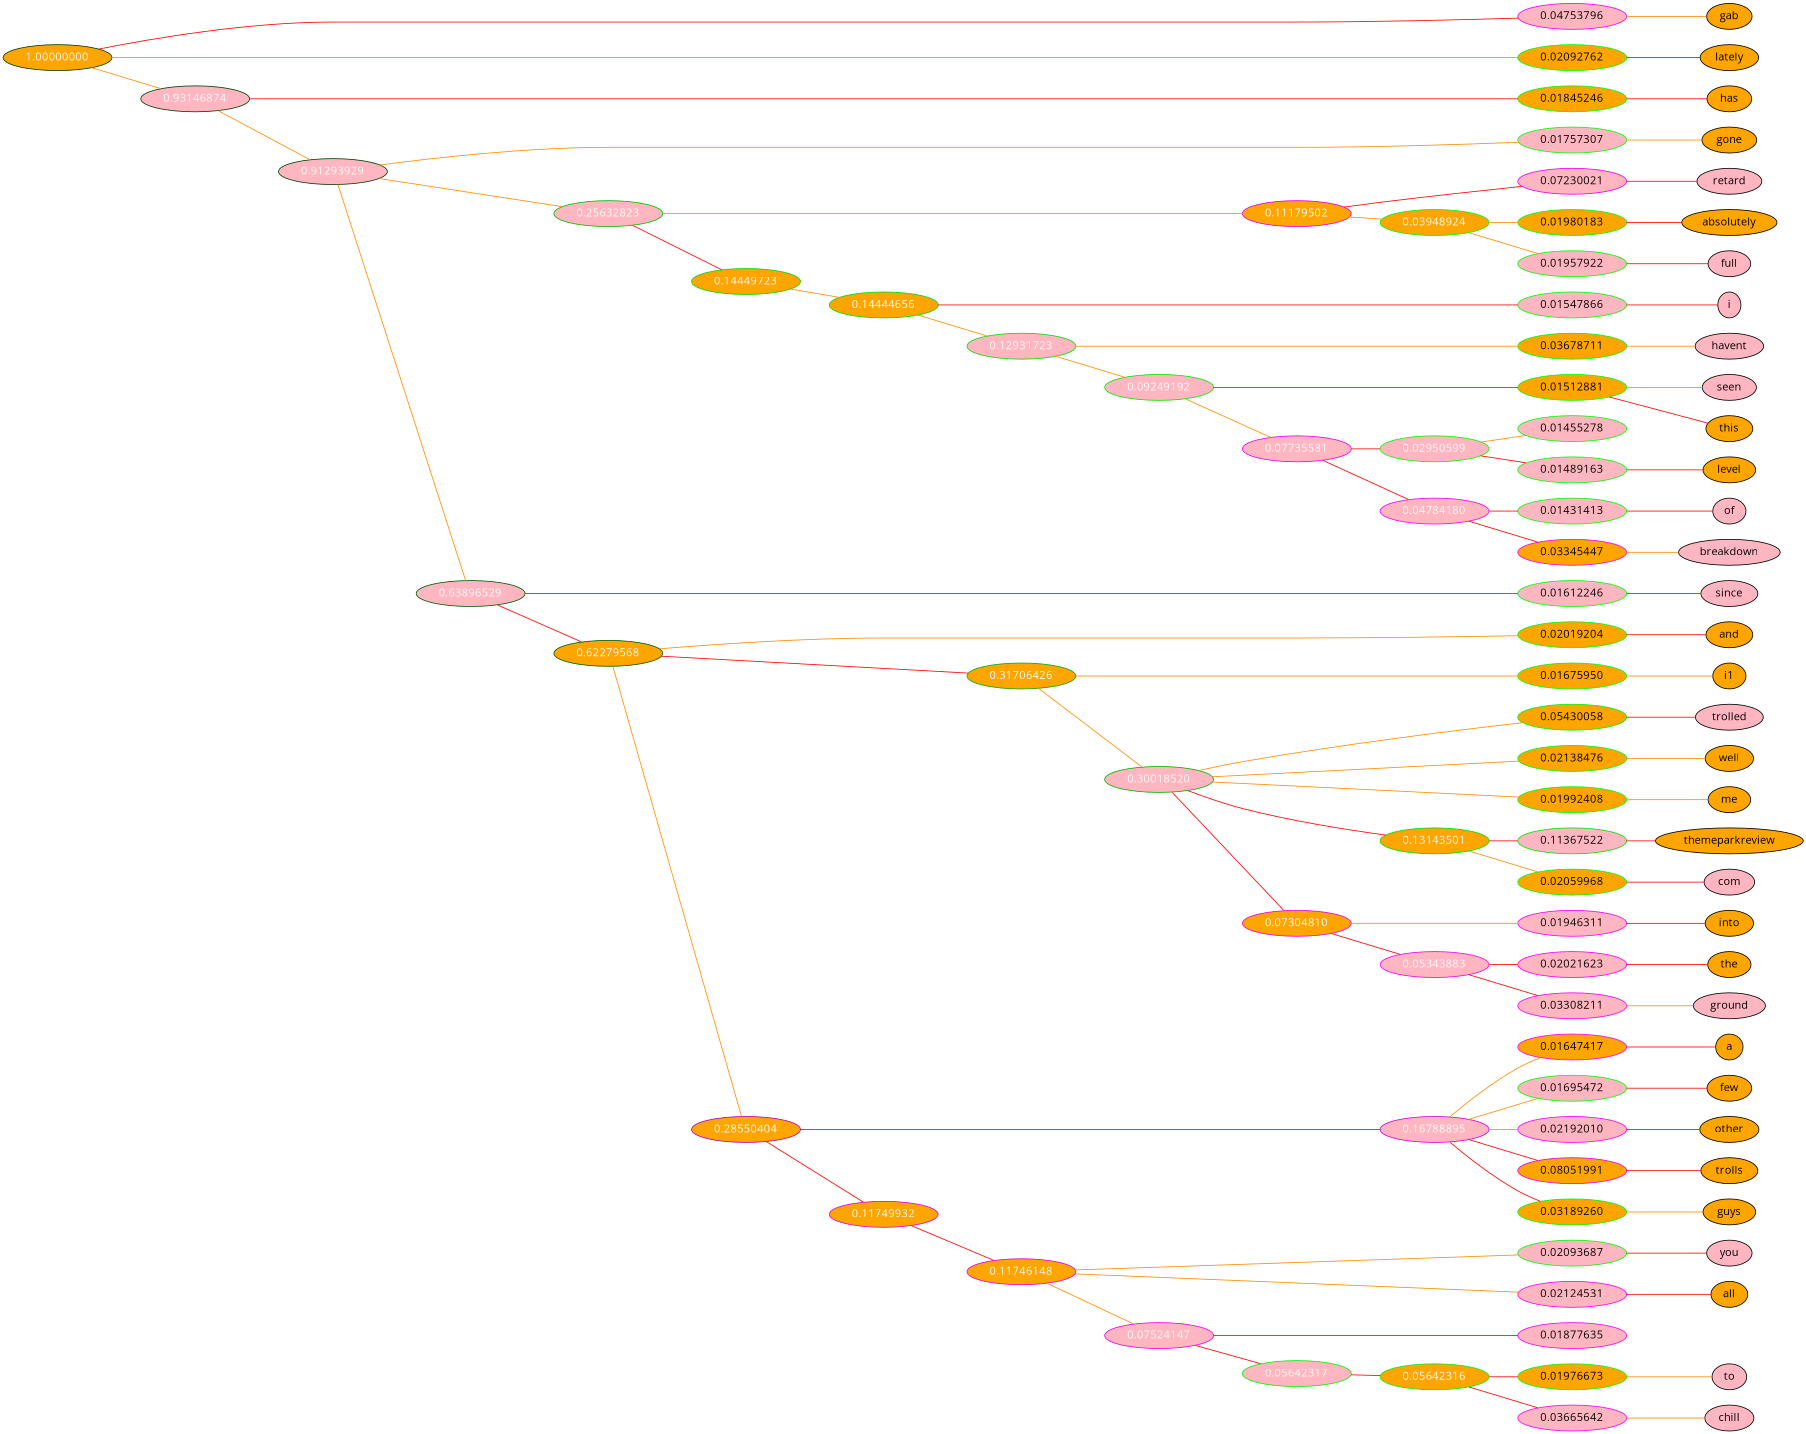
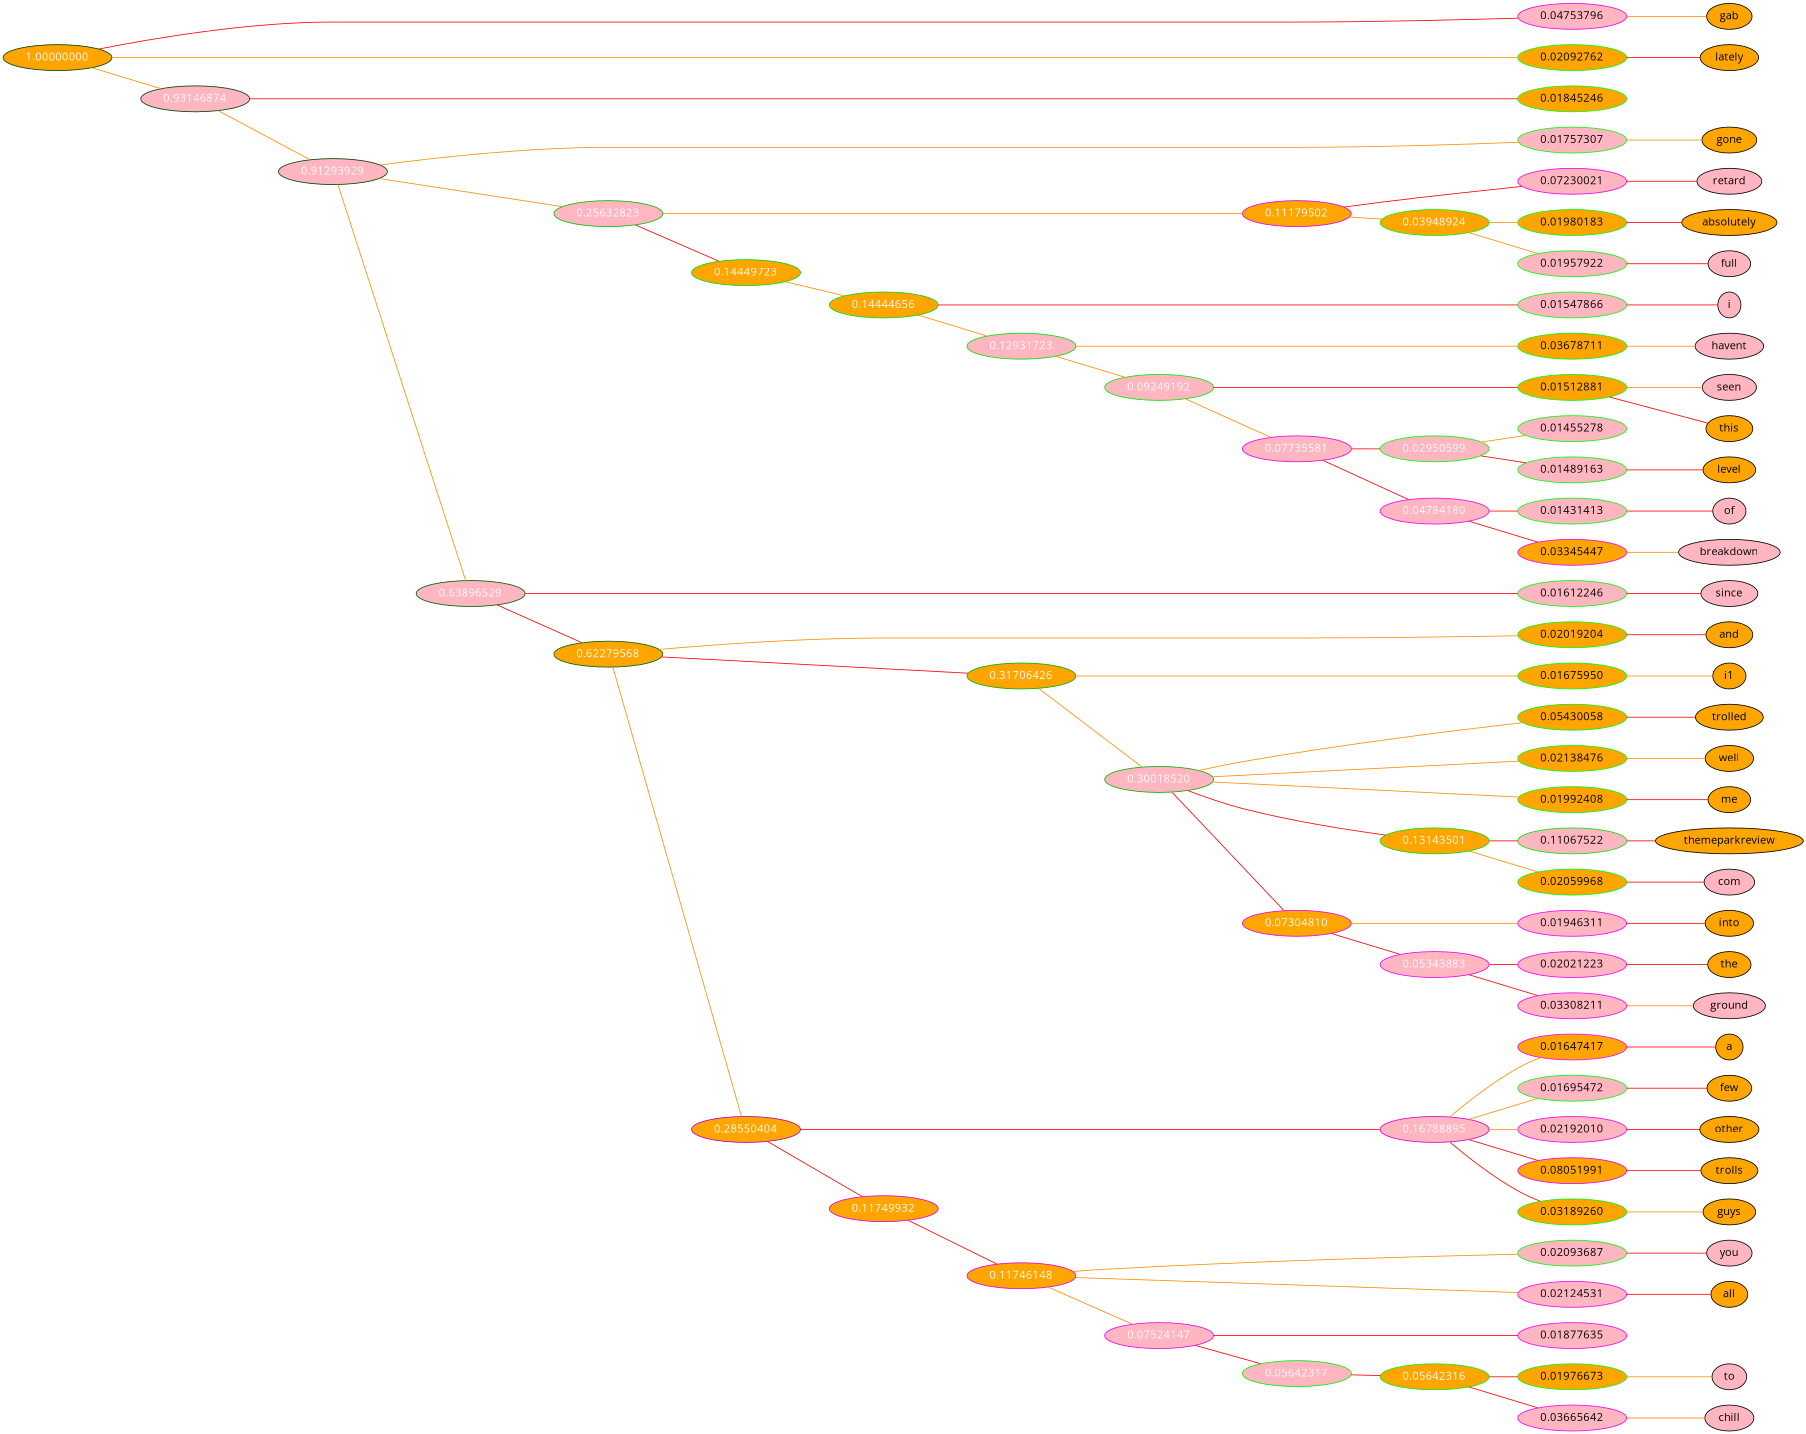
node "has": removed
node "trolled": fillcolor lightpink -> orange
edge "0.01992408" -- "me": color darkorange -> red
node "0.11367522": label "0.11367522" -> "0.11067522"
node "0.02021623": label "0.02021623" -> "0.02021223"
